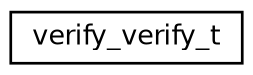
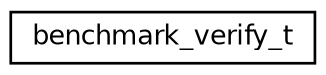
node "verify_verify_t": label "verify_verify_t" -> "benchmark_verify_t"
